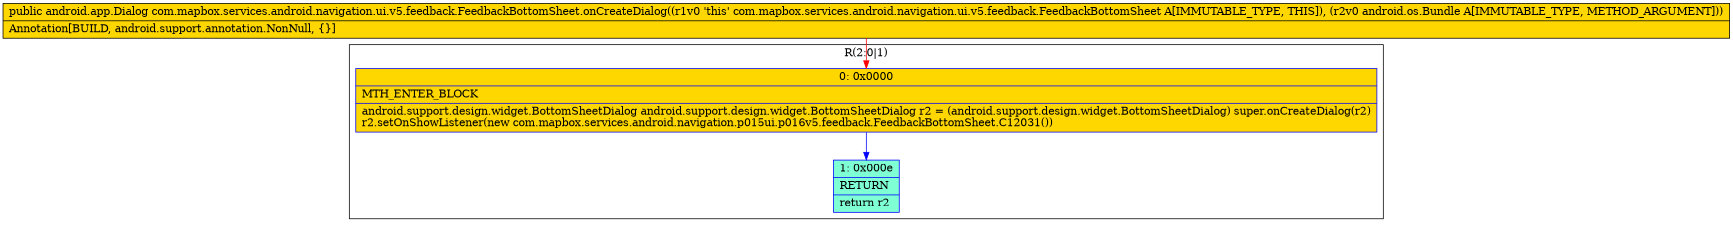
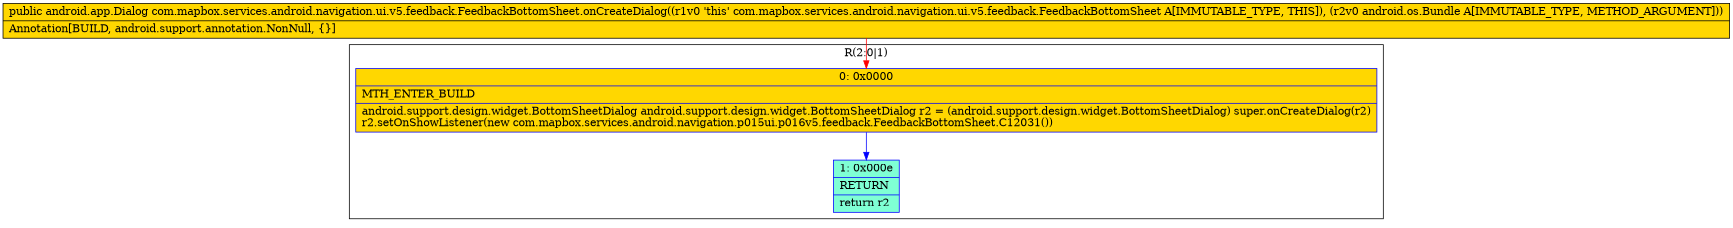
node "0: 0x0000": text "MTH_ENTER_BLOCK" -> "MTH_ENTER_BUILD"
